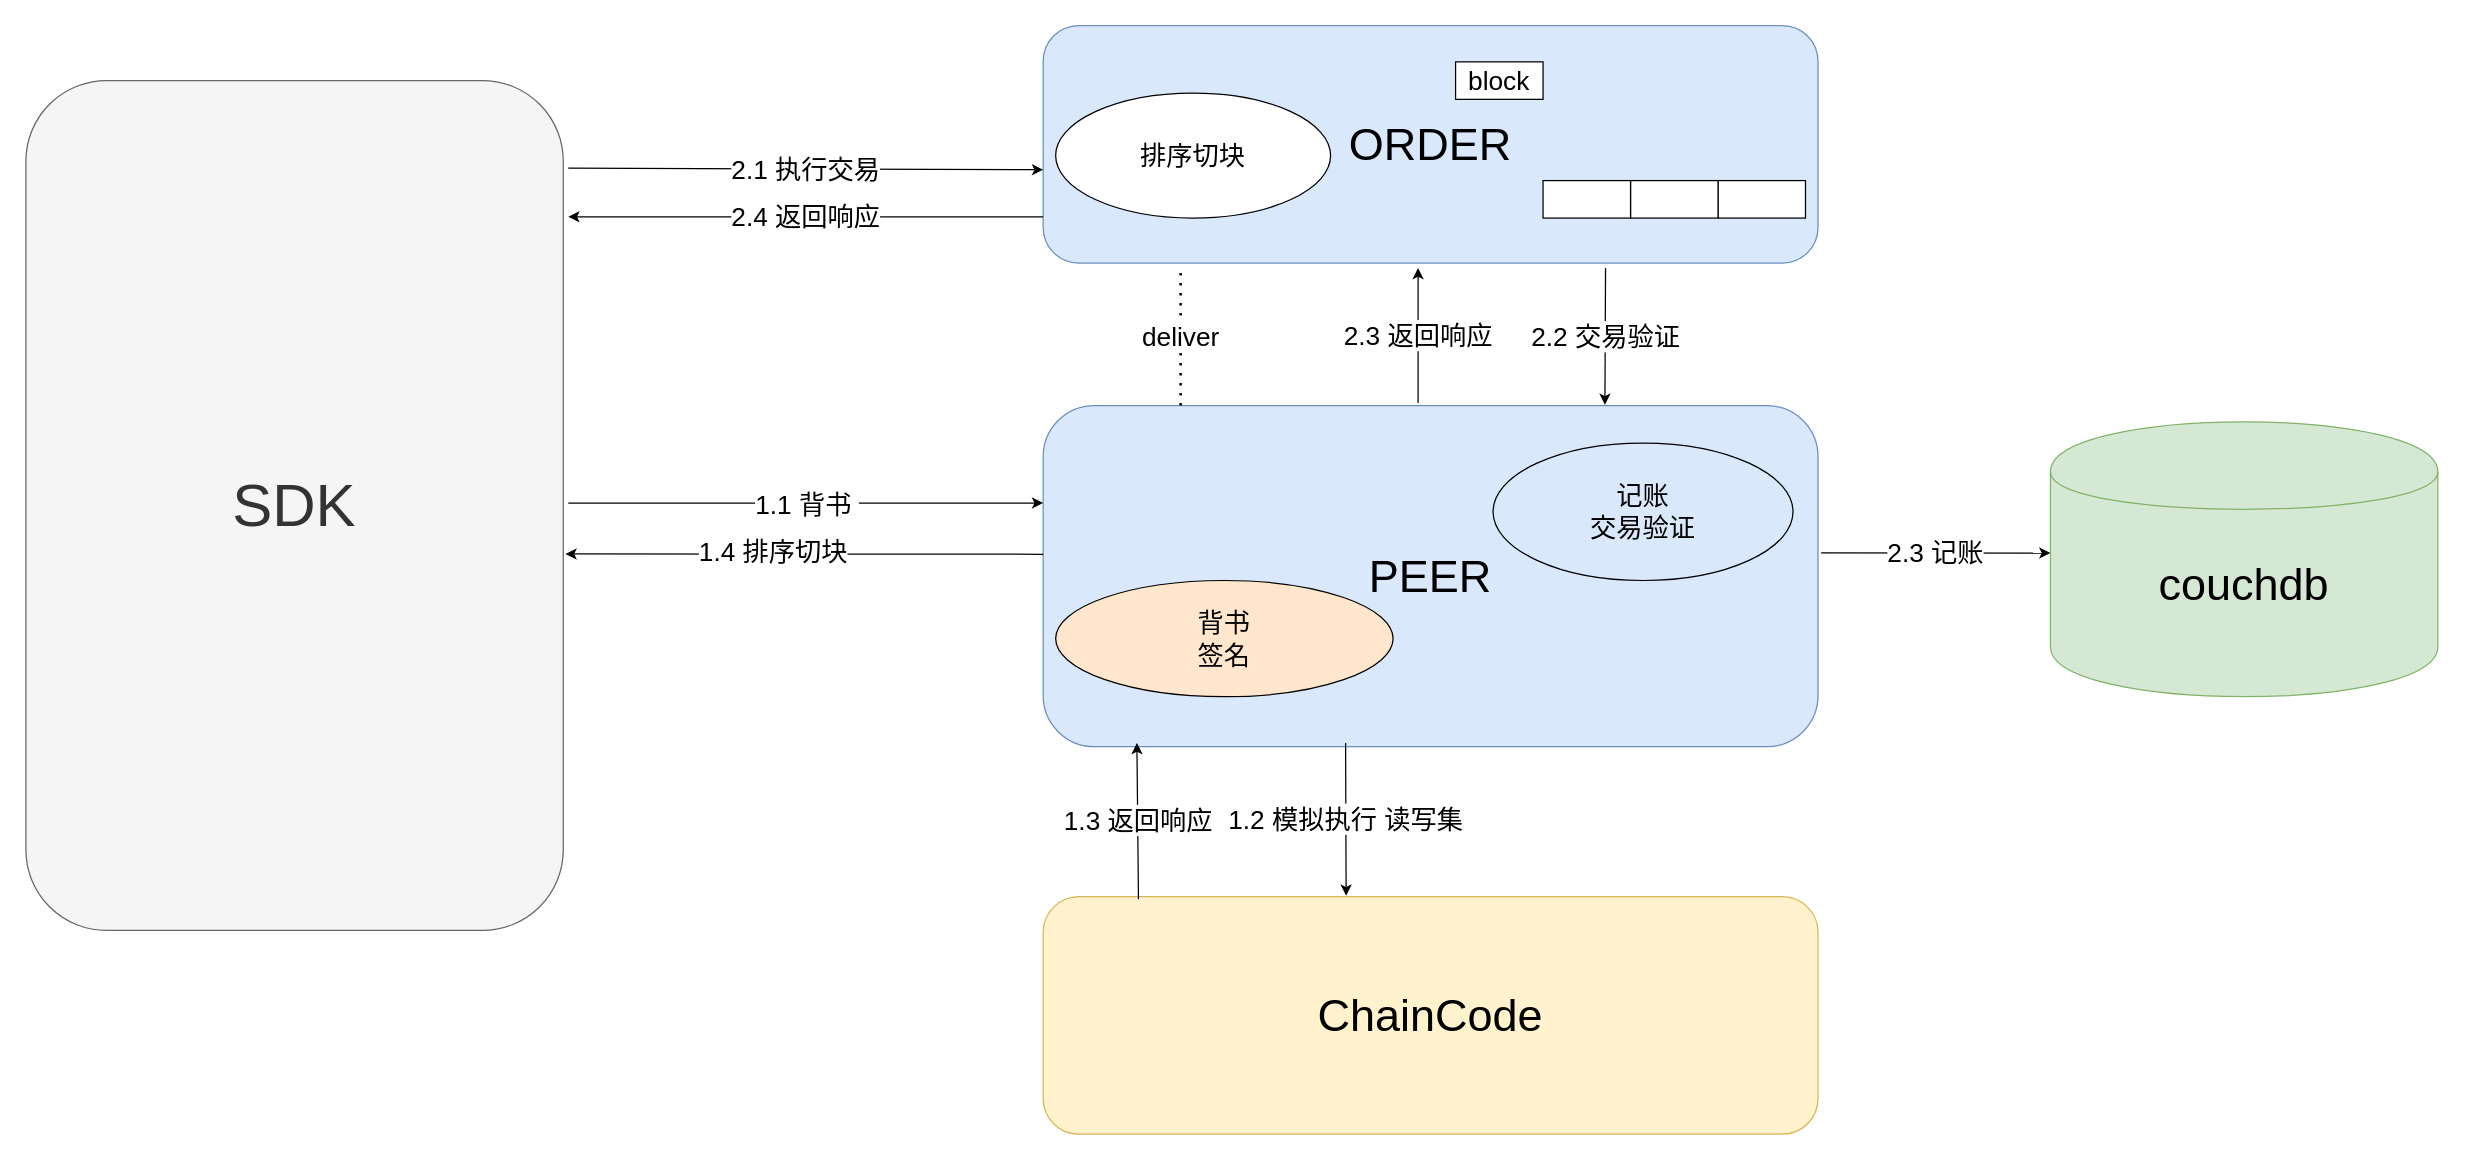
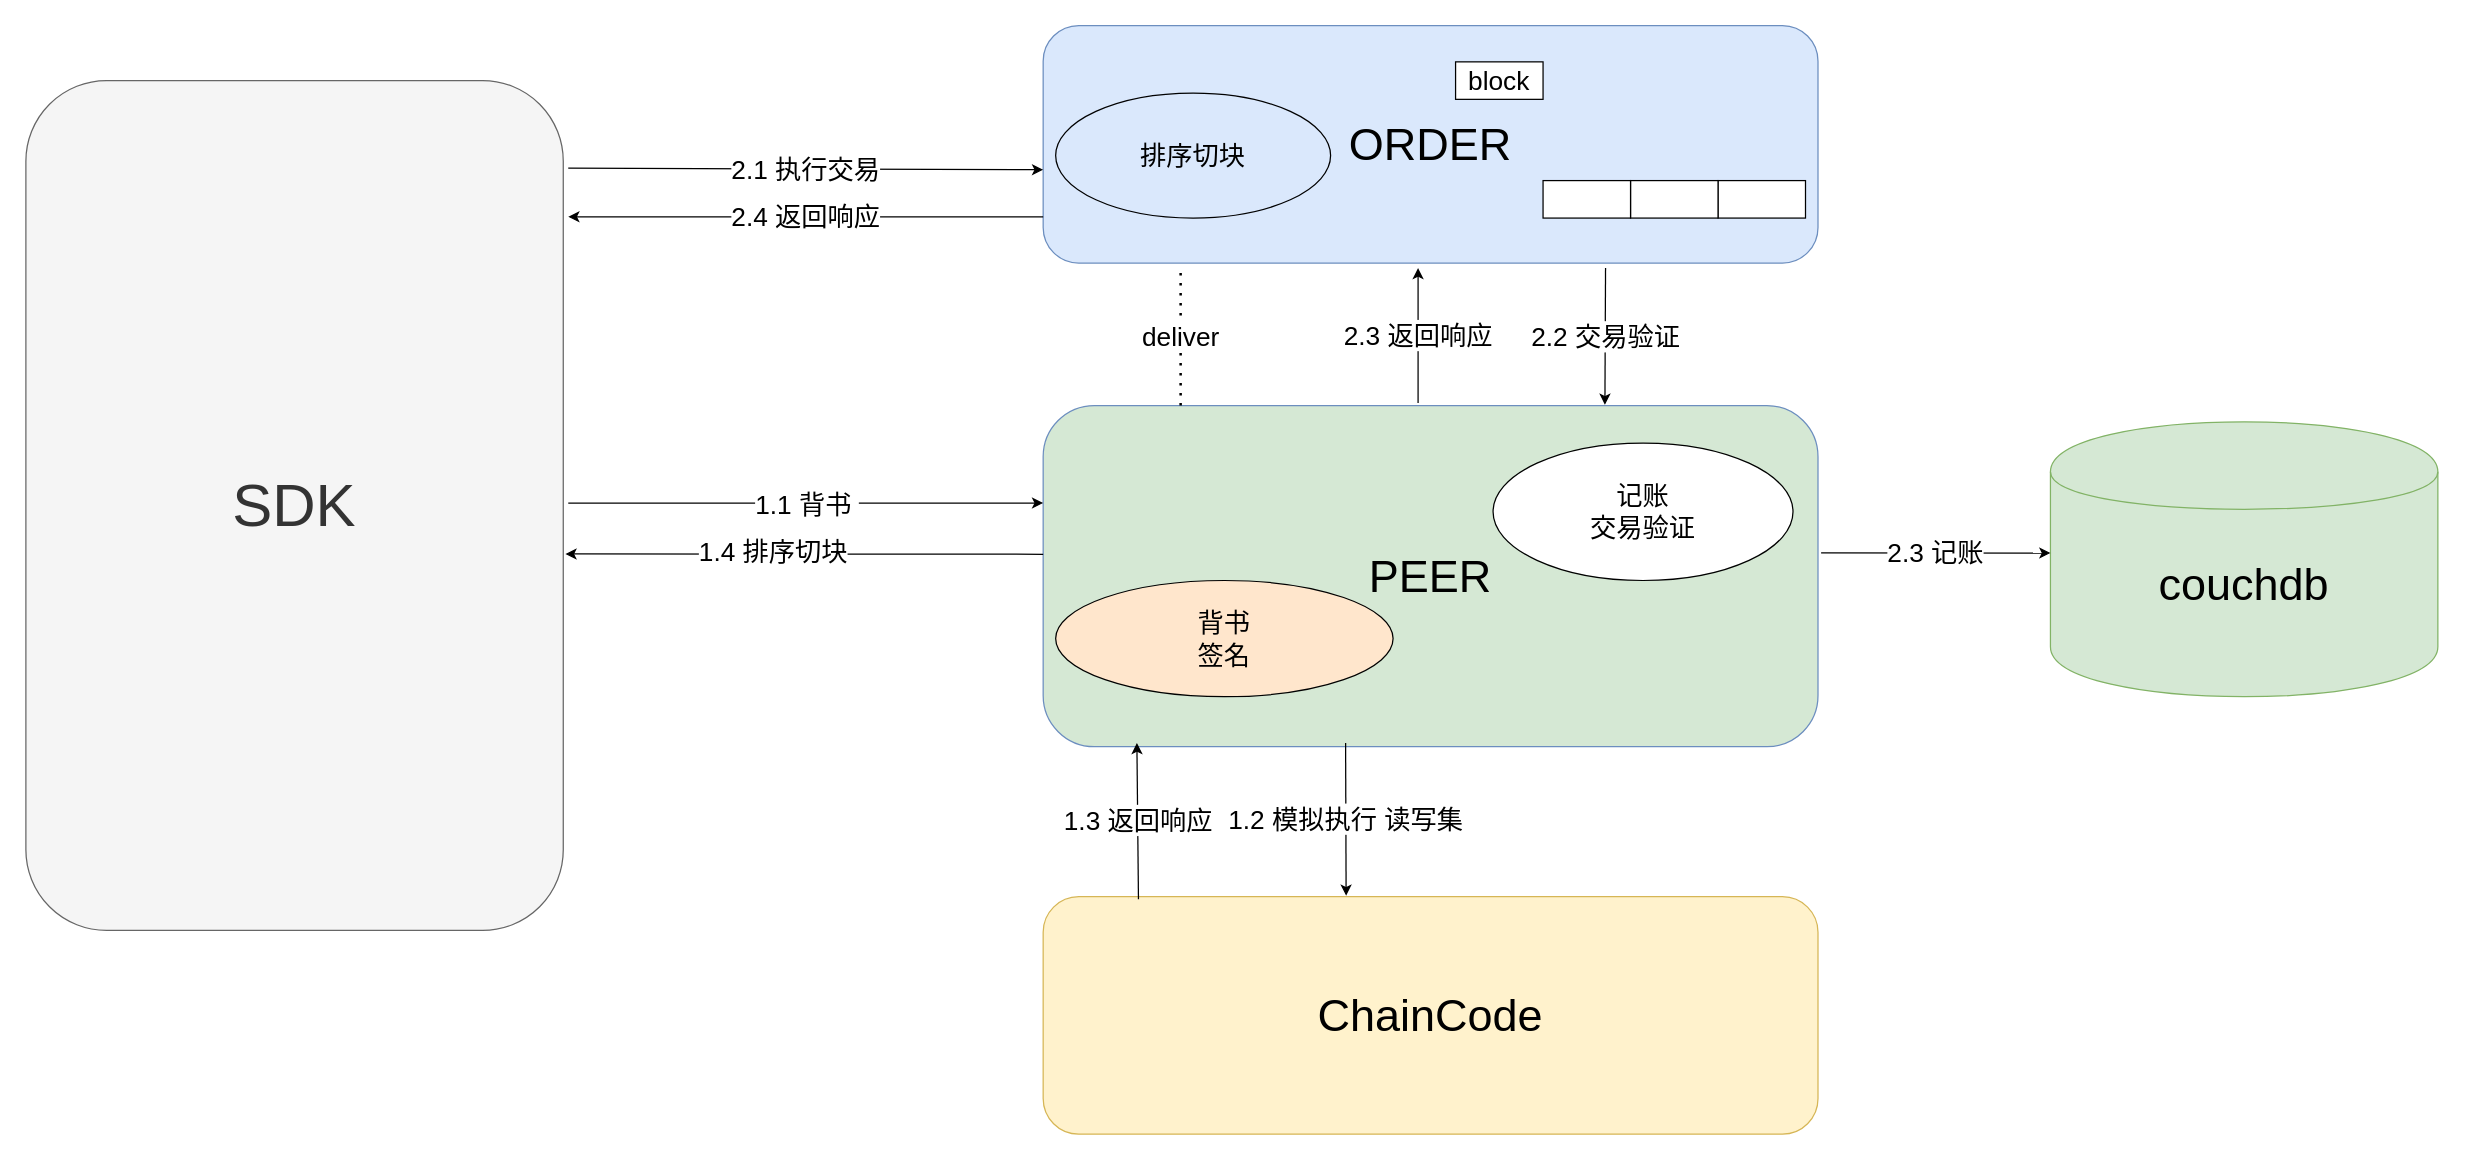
node "排序切块": fillcolor #ffffff -> #dae8fc
node "记账 交易验证": fillcolor #dae8fc -> #ffffff
node "PEER": fillcolor #dae8fc -> #d5e8d4
